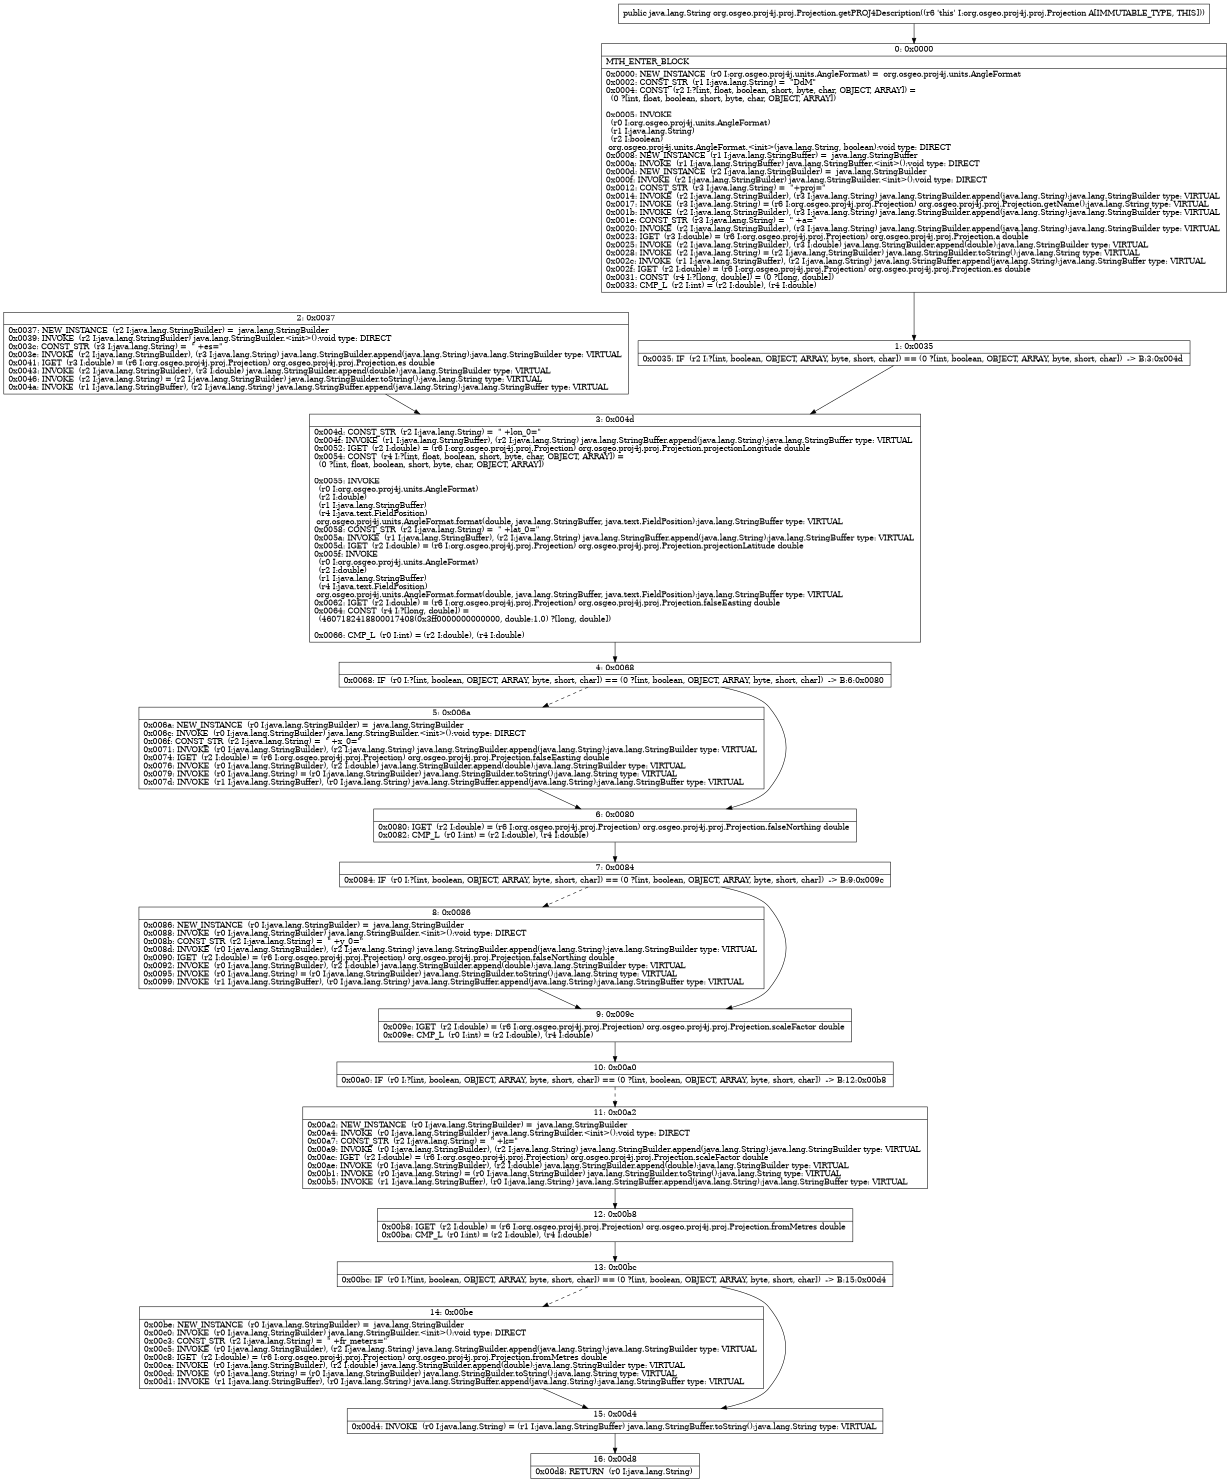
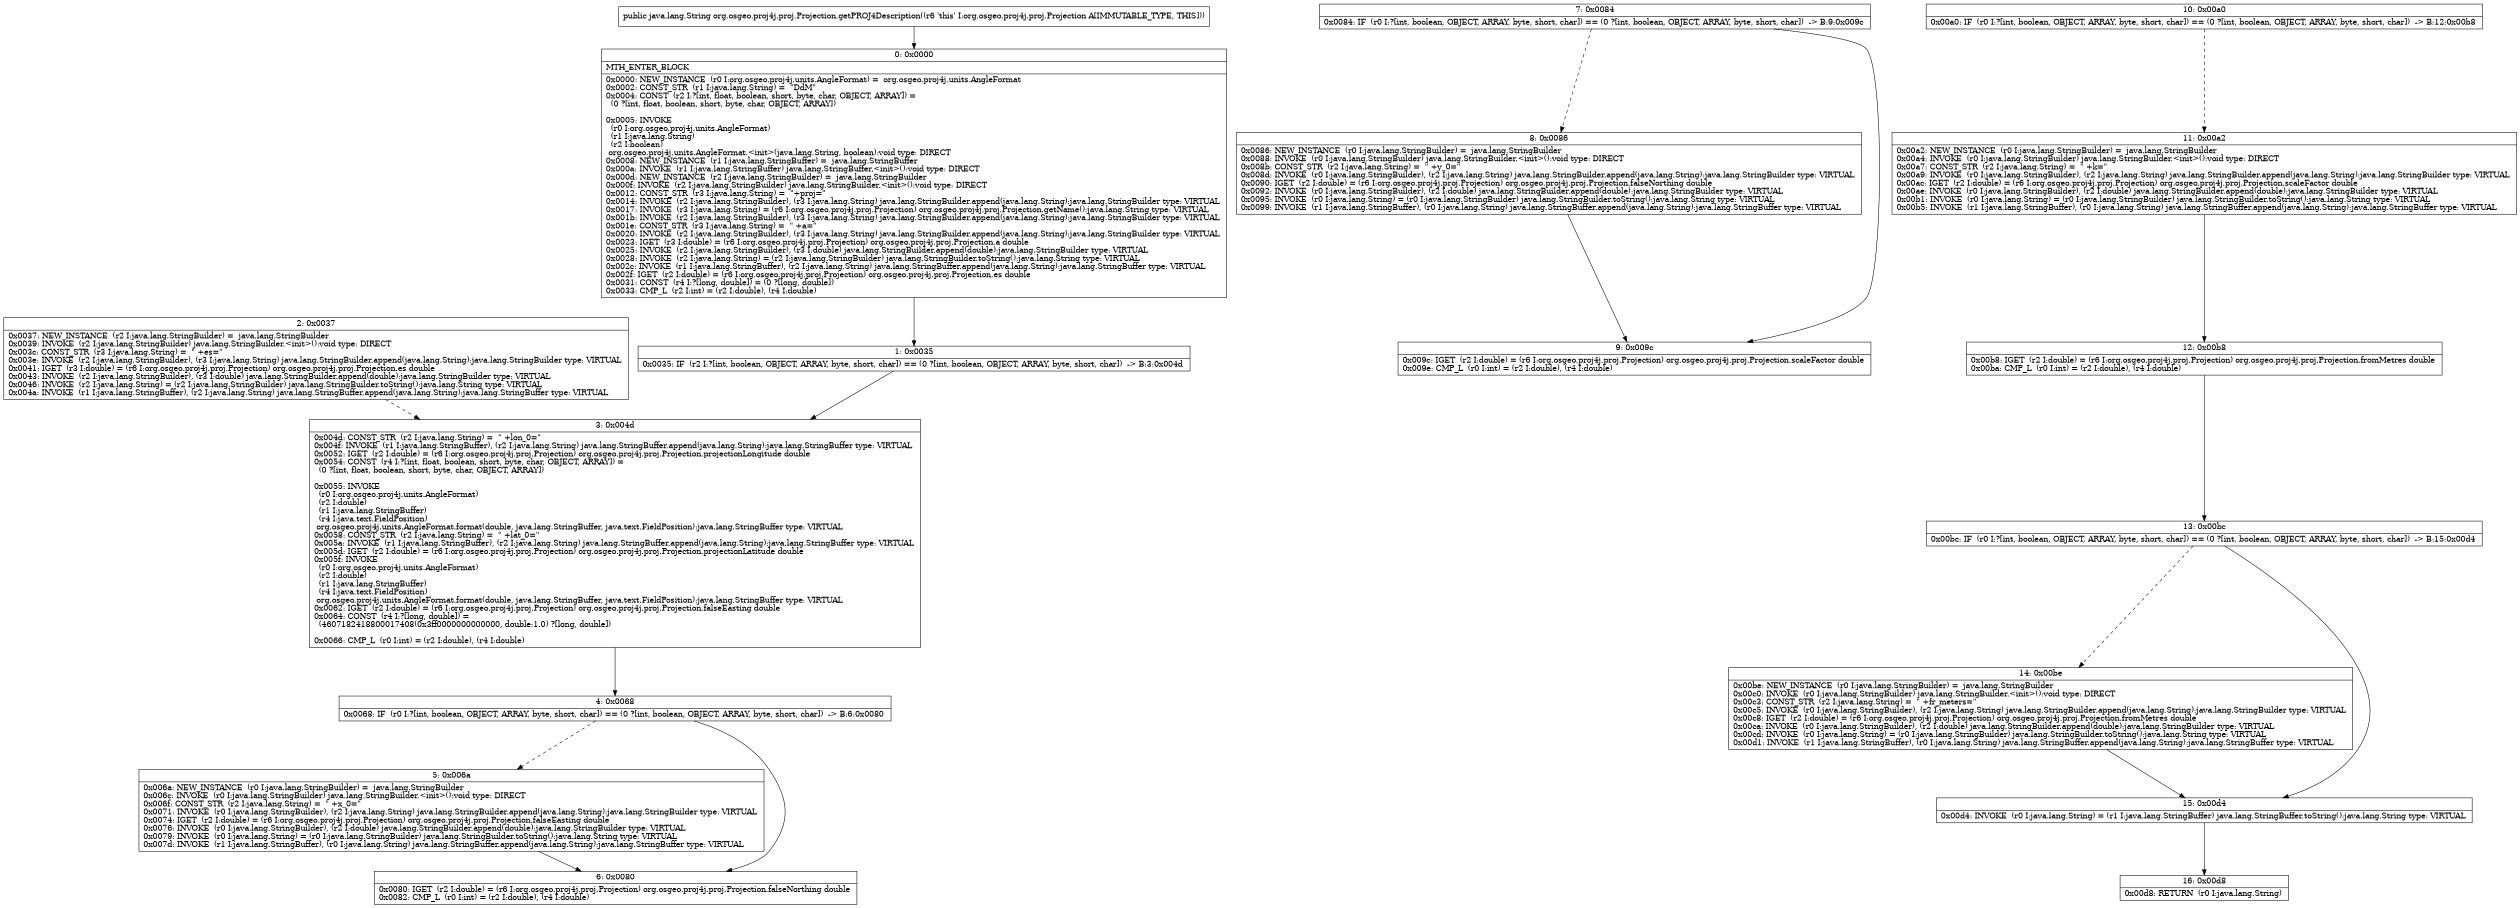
edge "2: 0x0037" -> "3: 0x004d": style solid -> dashed
edge "6: 0x0080" -> "7: 0x0084": removed
edge "9: 0x009c" -> "10: 0x00a0": removed
